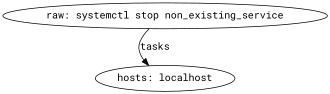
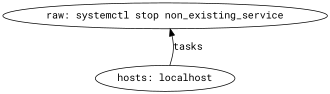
edge "raw: systemctl stop non_existing_service" -> "hosts: localhost": reversed
